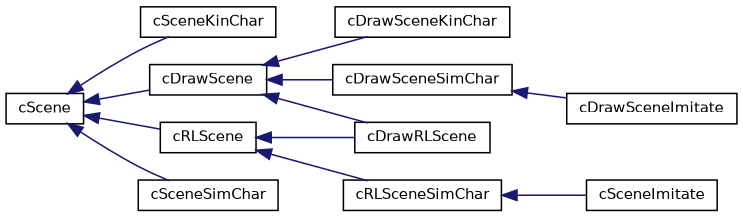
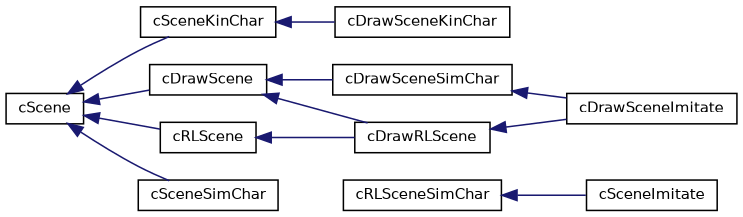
edge "cDrawSceneKinChar" -> "cDrawScene": now "cDrawSceneKinChar" -> "cSceneKinChar"
edge "cDrawSceneImitate" -> "cDrawRLScene": added
edge "cRLSceneSimChar" -> "cRLScene": removed
